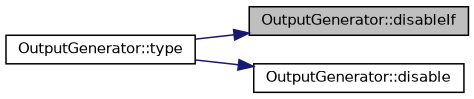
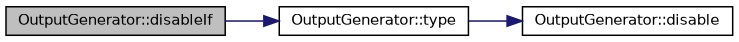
edge "OutputGenerator::type" -> "OutputGenerator::disableIf": reversed
